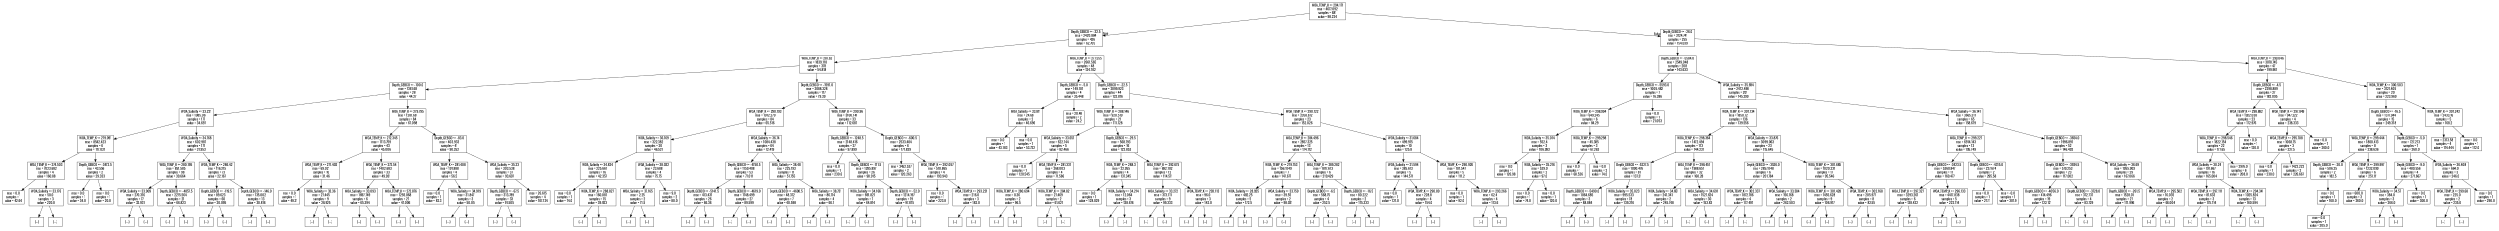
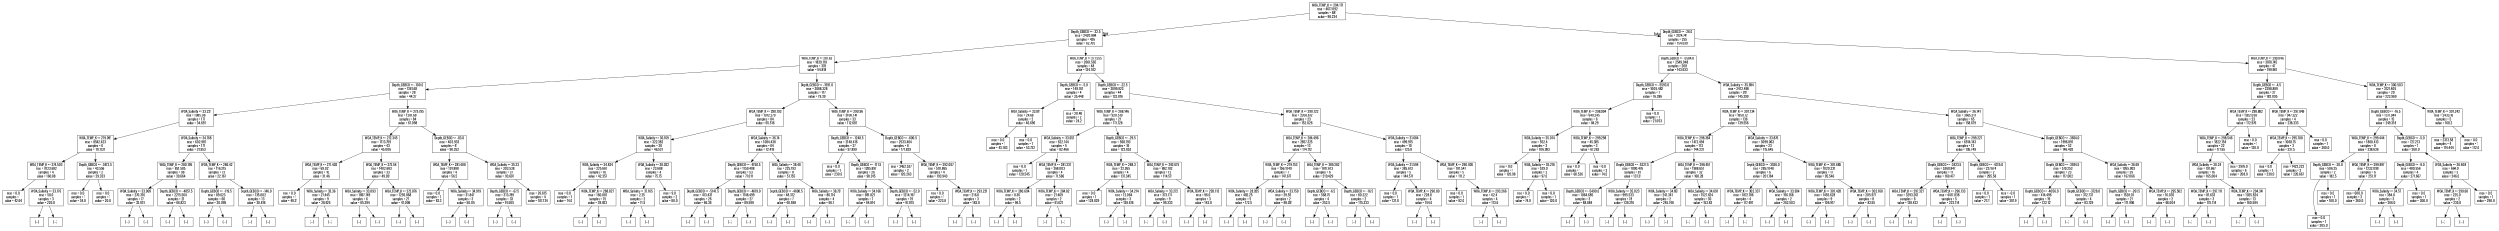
edge "Depth_GEBCO <= -5.0 mse = 727.273 samples = 7 value = 260.0" -> "WOA_Salinity <= 36.408 mse = 664.0 samples = 3 value = 246.0": reversed
edge "mse = 0.0 samples = 1 value = 160.0" -> "mse = 0.0 samples = 1 value = 205.0": now "Depth_GEBCO <= -20.0 mse = 506.25 samples = 2 value = 182.5" -> "mse = 0.0 samples = 1 value = 205.0"
